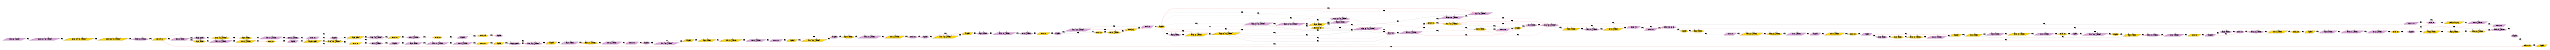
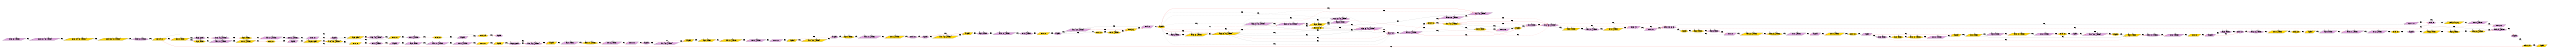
node "adrp x3 , address": added
node "ldr x20 , [ x8 , # address ]": fillcolor gold -> plum
node "sub sp , sp , # symbol": label "sub sp , sp , # symbol" -> "sub sp , sp , # address"
node "cbnz w0 , address": fillcolor plum -> gold
